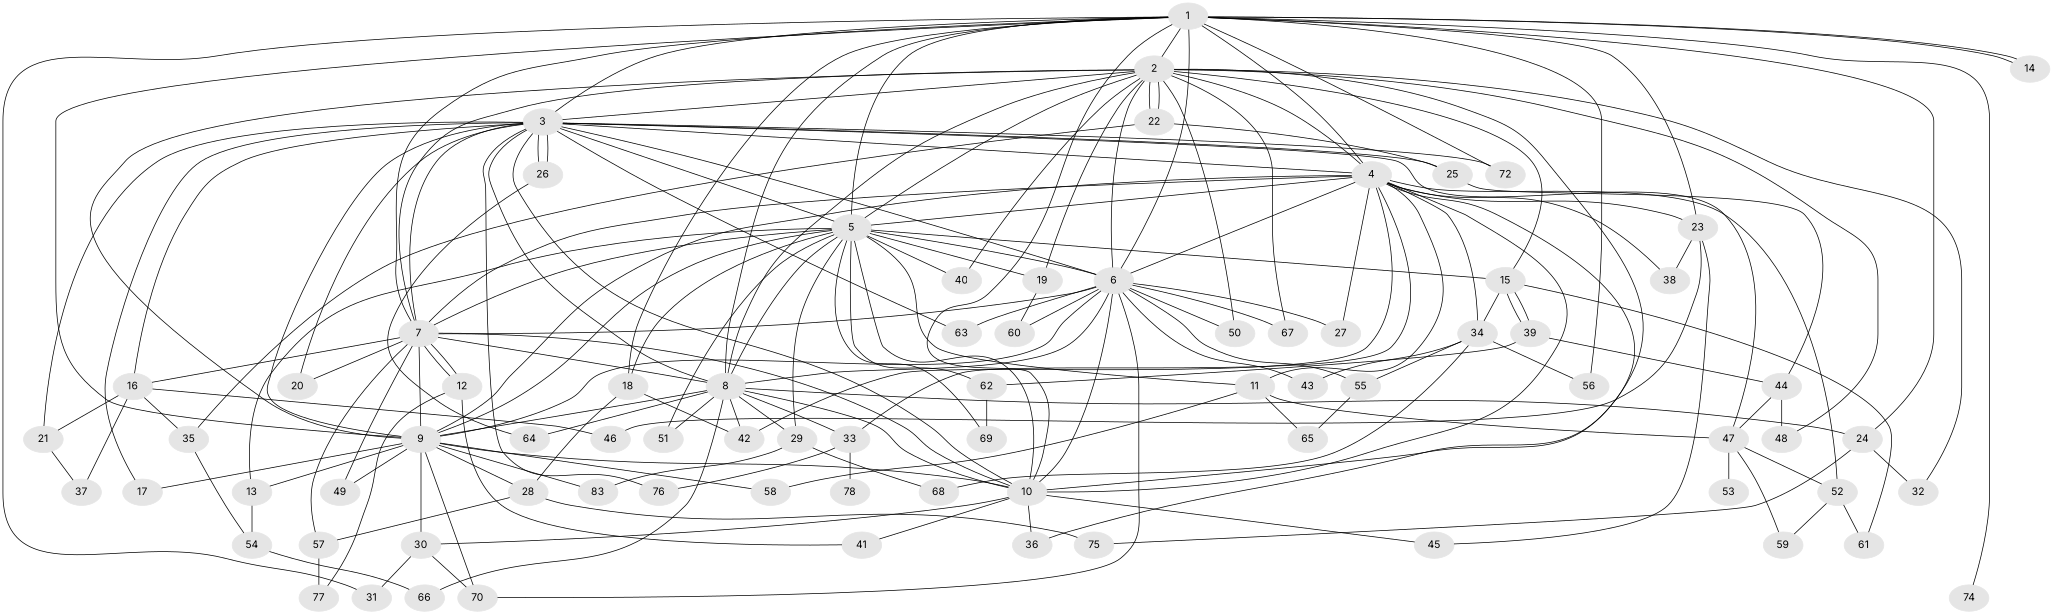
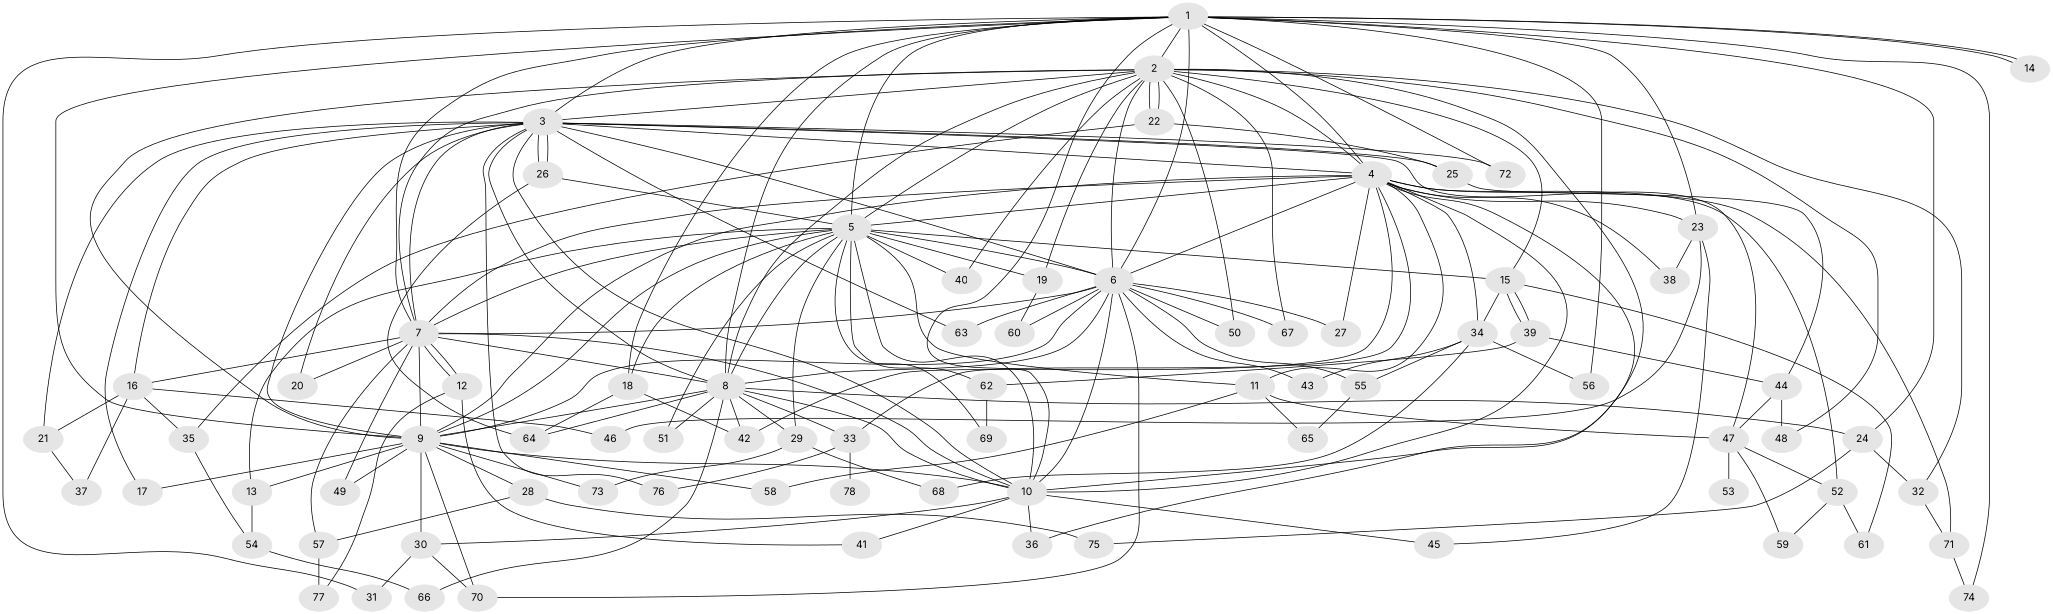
edge "3" -- "5": now "26" -- "5"
edge "18" -- "28": now "18" -- "64"
node "83": label "83" -> "73"
node "71": added
